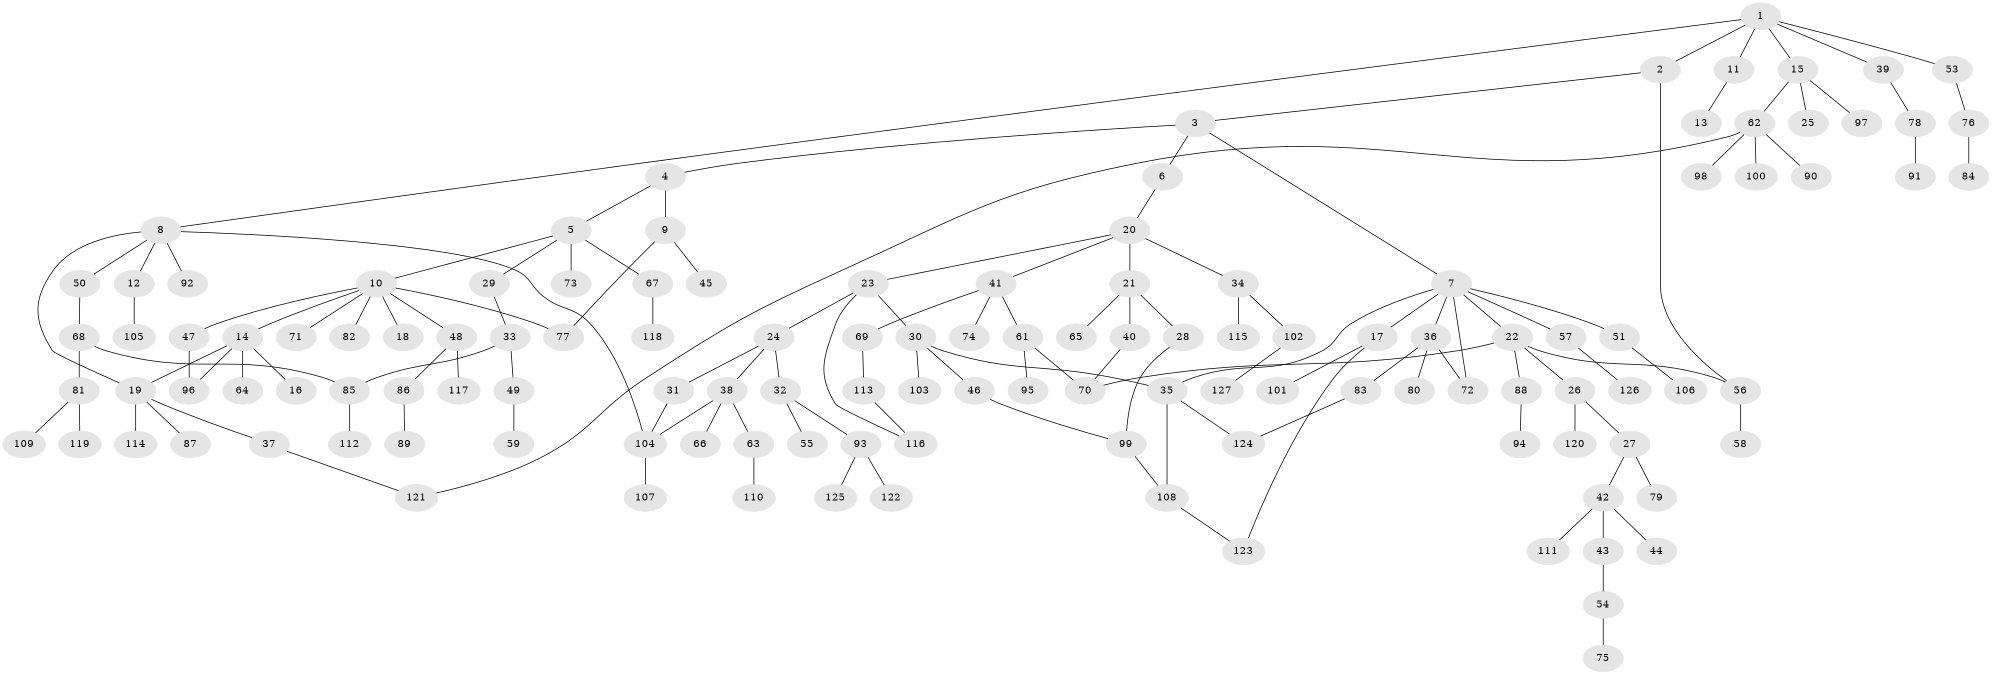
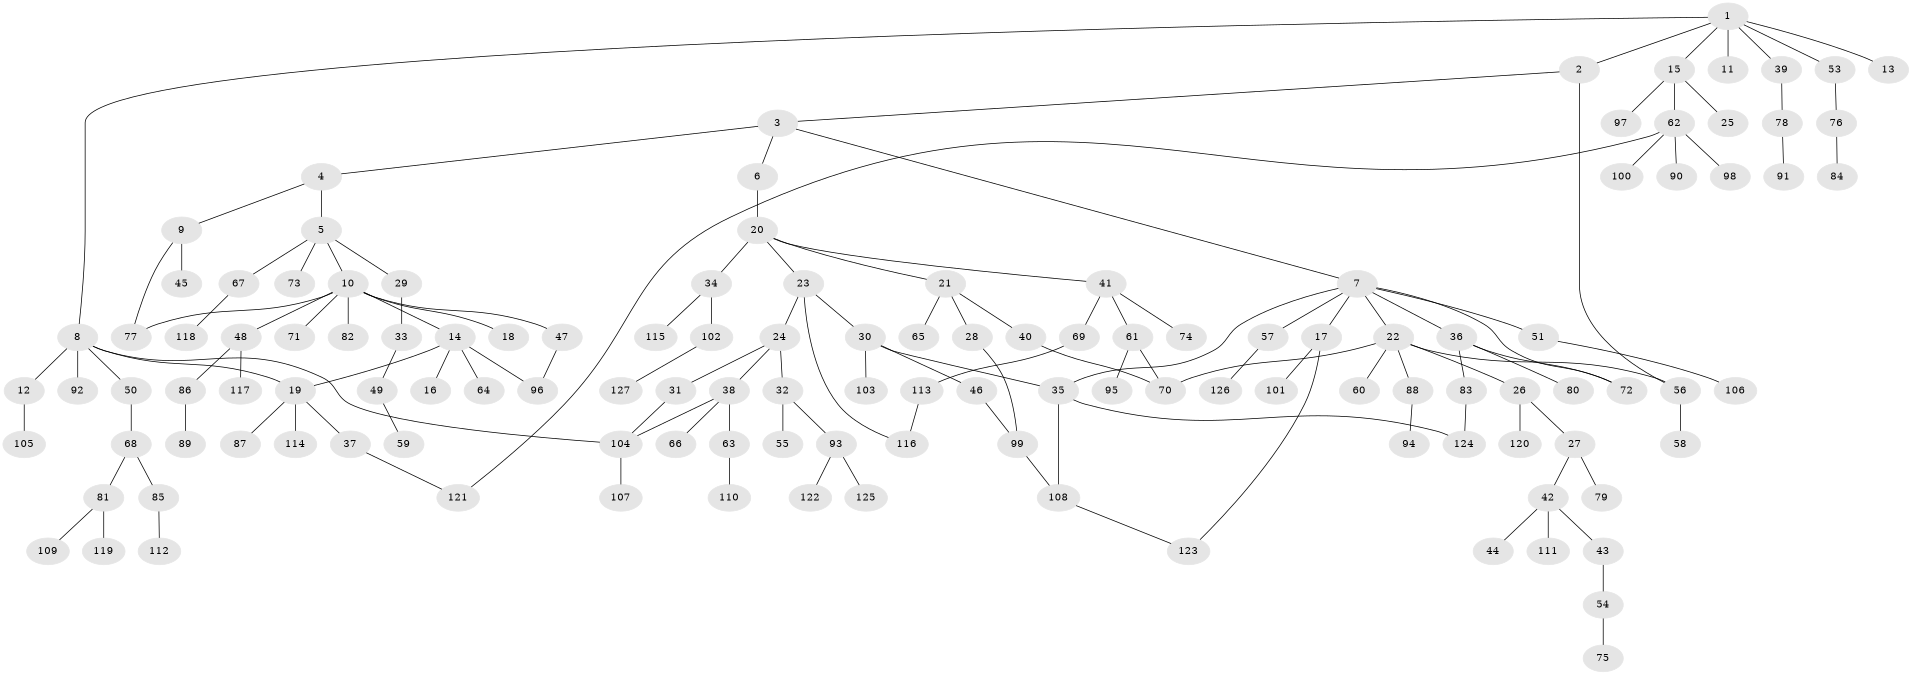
edge "11" -- "13": now "1" -- "13"
edge "33" -- "85": removed
node "60": added
